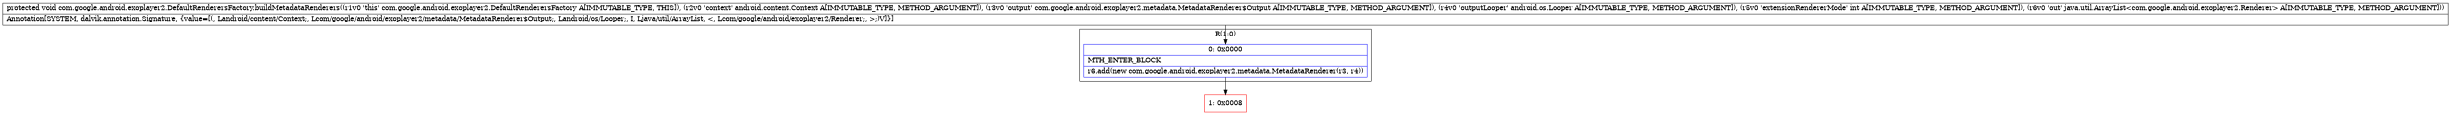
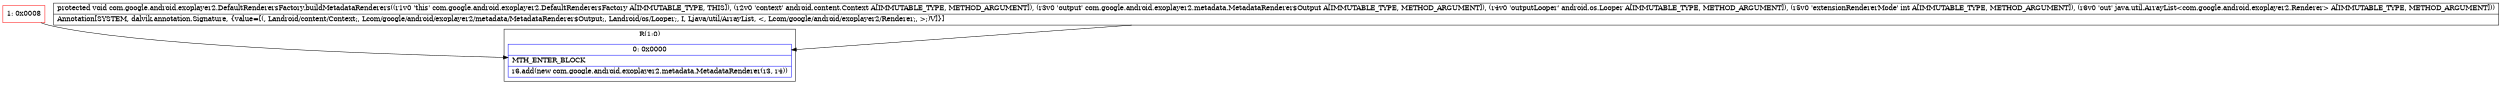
edge "0: 0x0000" -> "1: 0x0008": reversed
